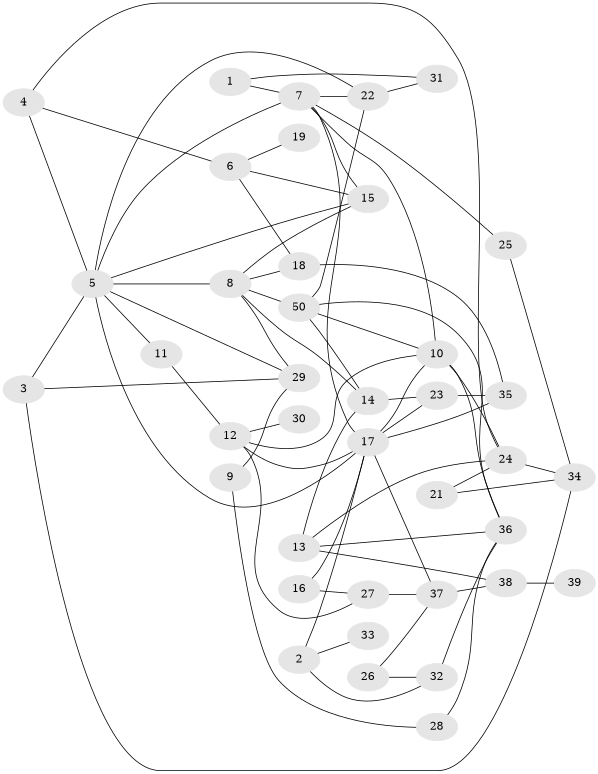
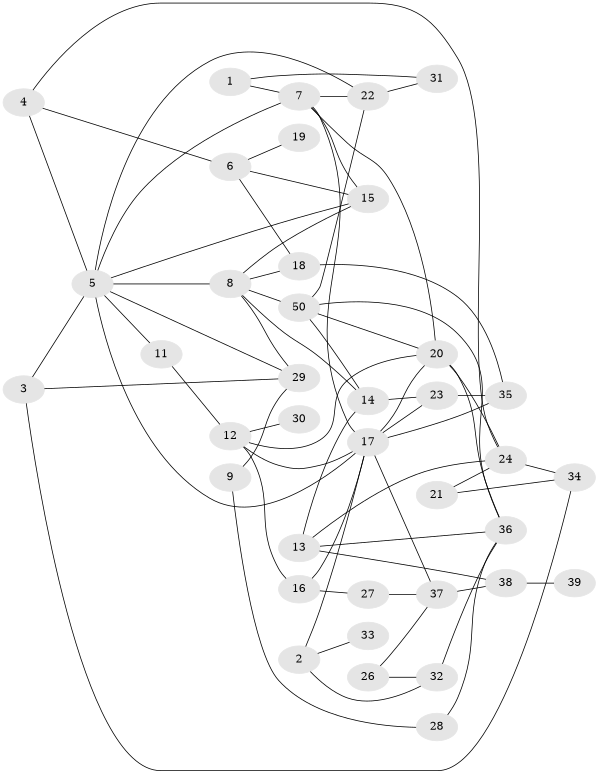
node "25": removed
node "10": label "10" -> "20"
edge "12" -- "27": now "12" -- "16"
